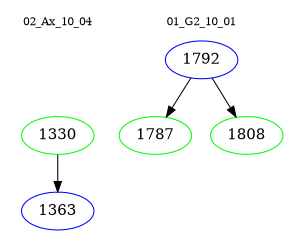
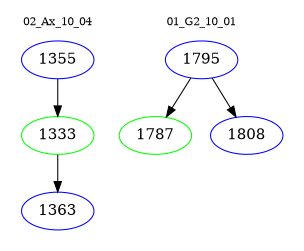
node "1355": added
node "1792": label "1792" -> "1795"
node "1330": label "1330" -> "1333"
node "1808": color green -> blue
